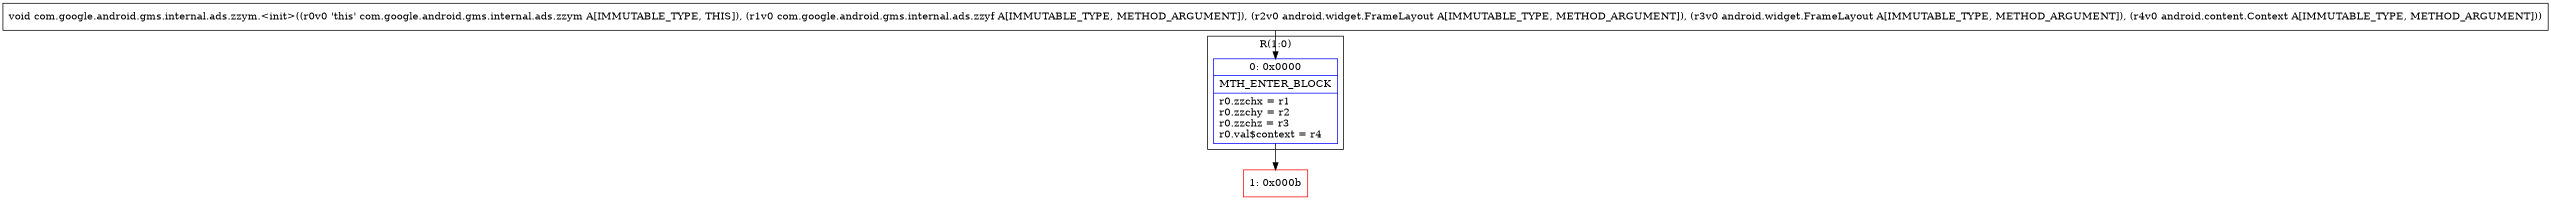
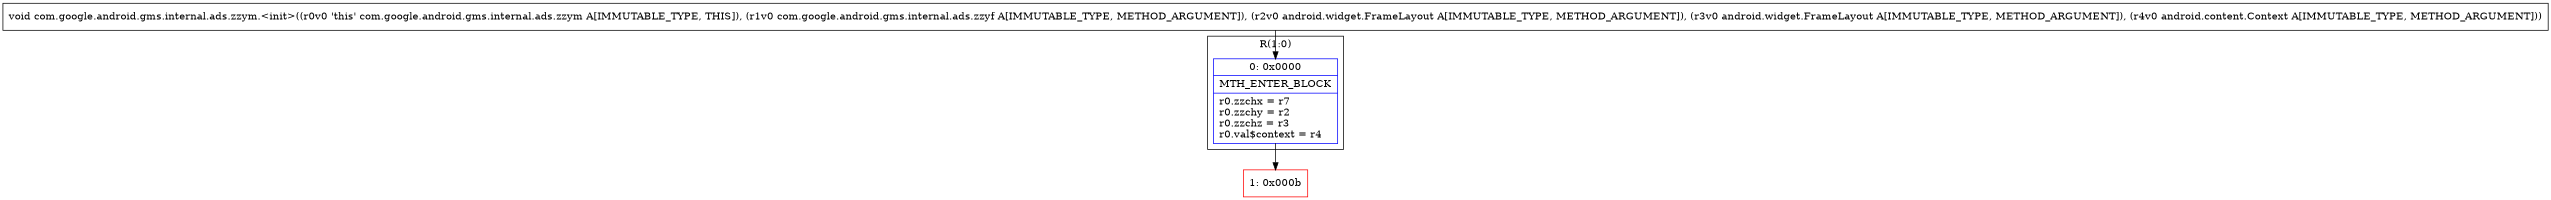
node "0: 0x0000": text "r0.zzchx = r1" -> "r0.zzchx = r7"
